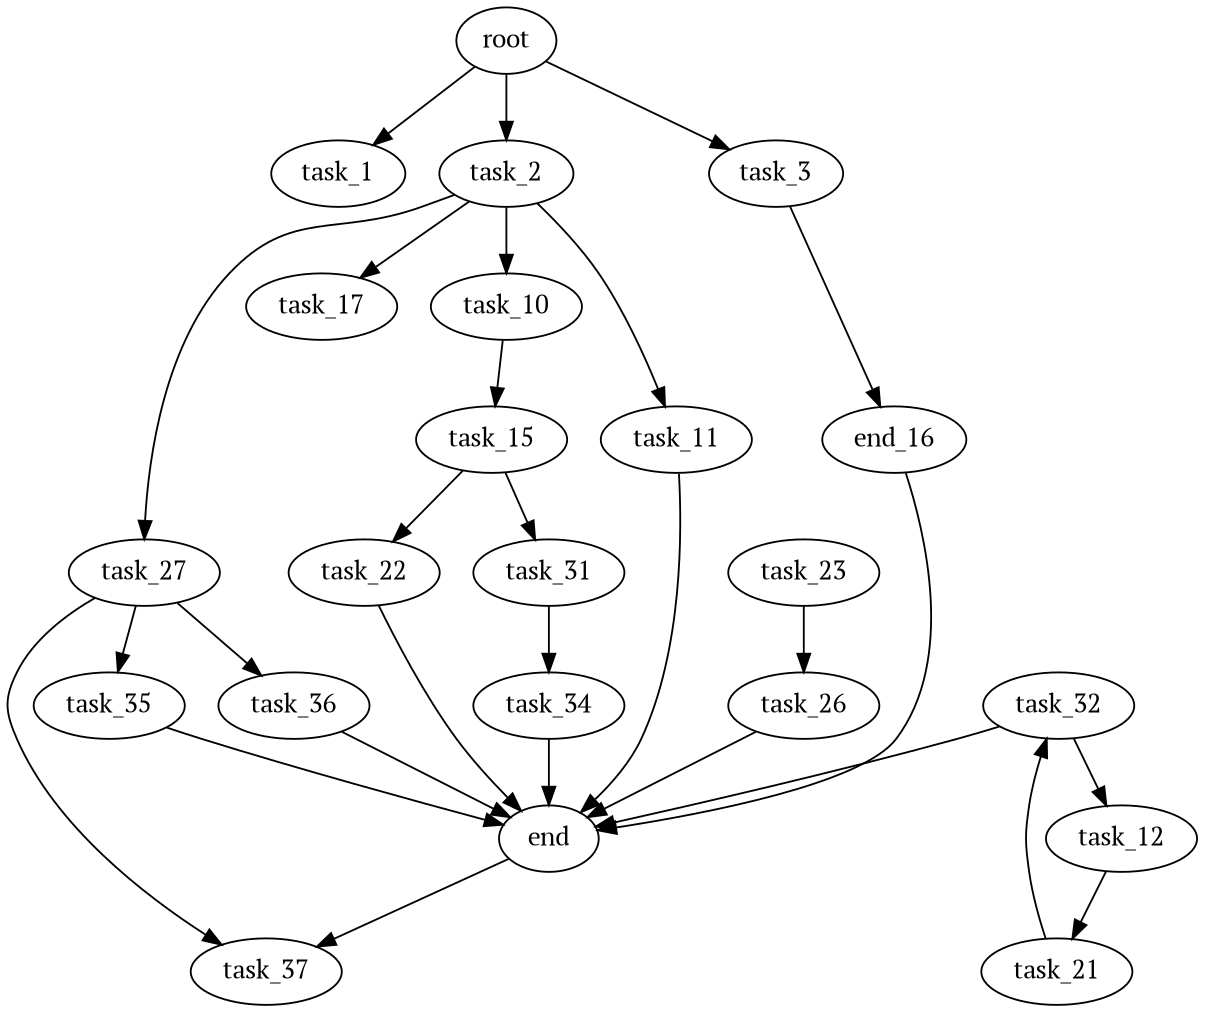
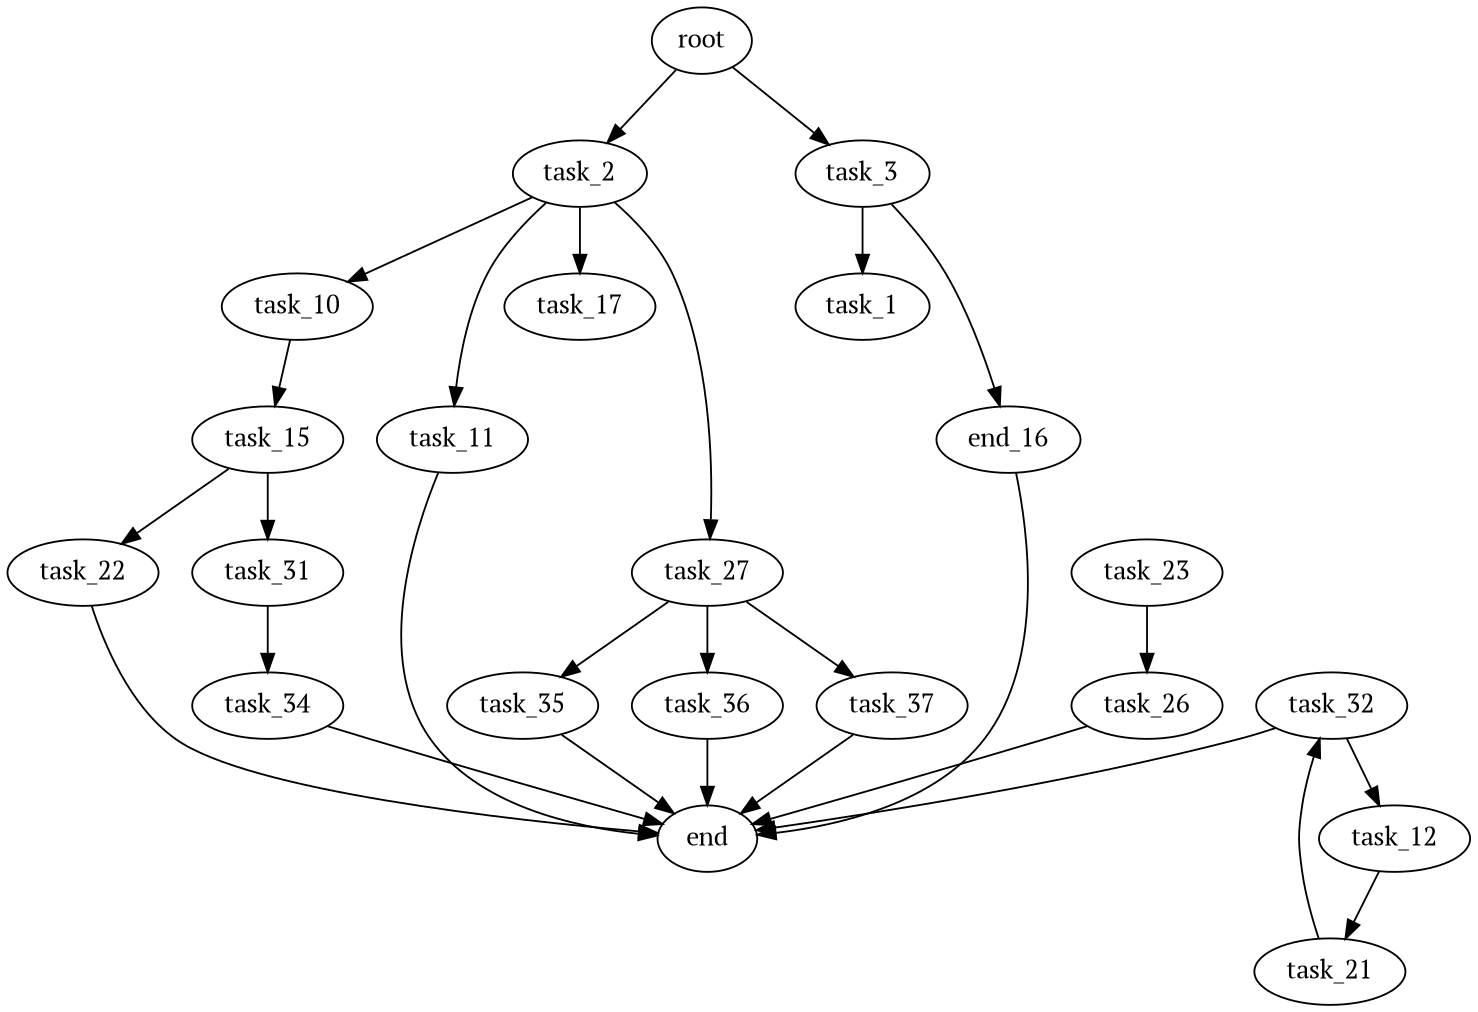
edge "root" -> "task_1": now "task_3" -> "task_1"
edge "end" -> "task_37": reversed
